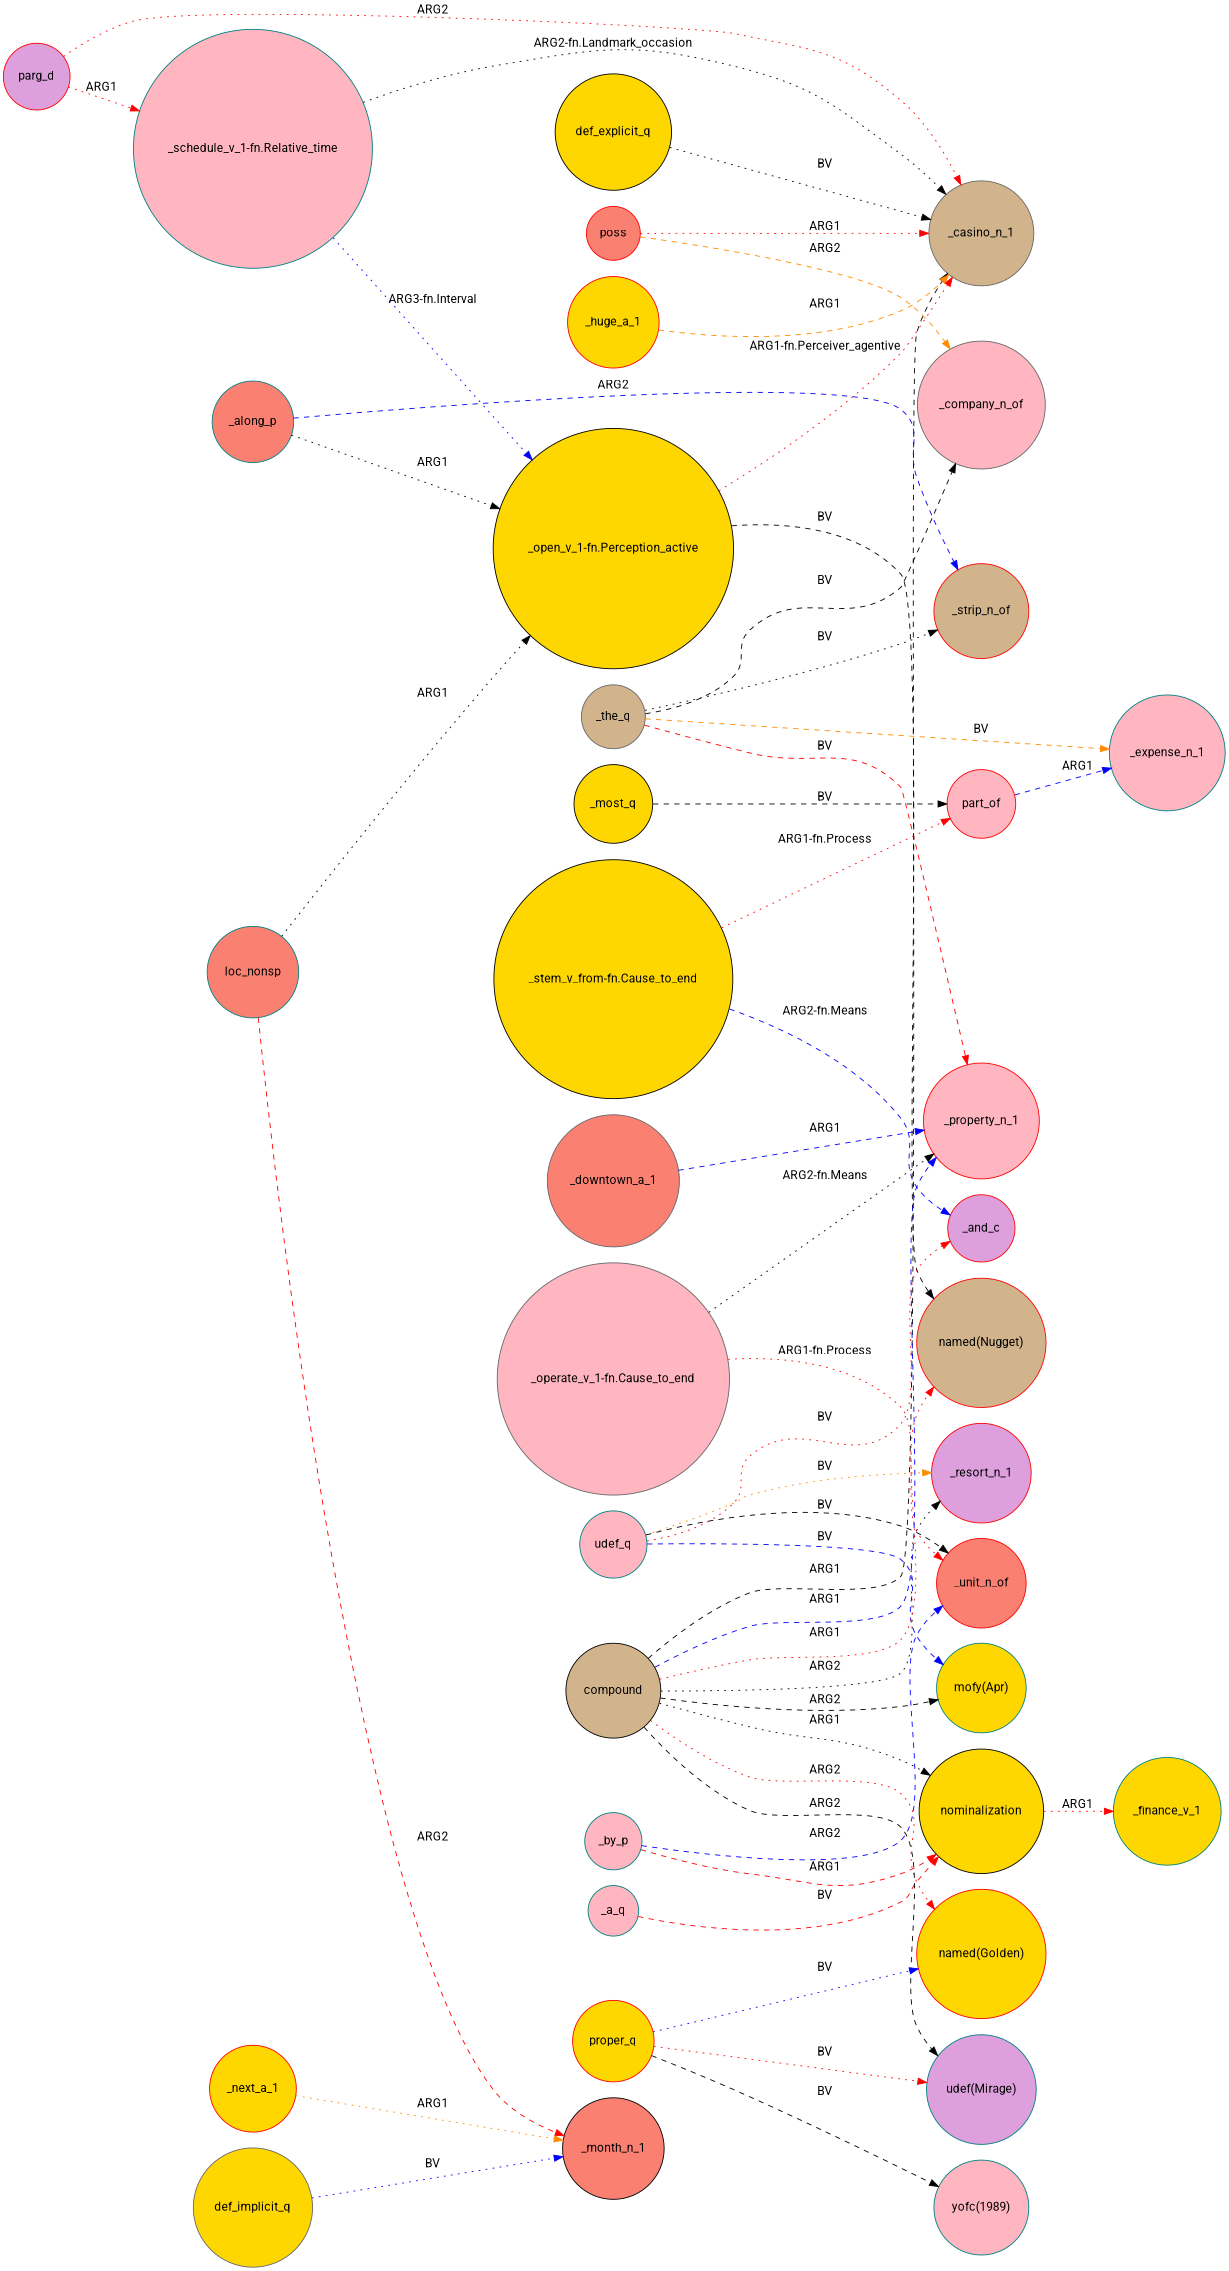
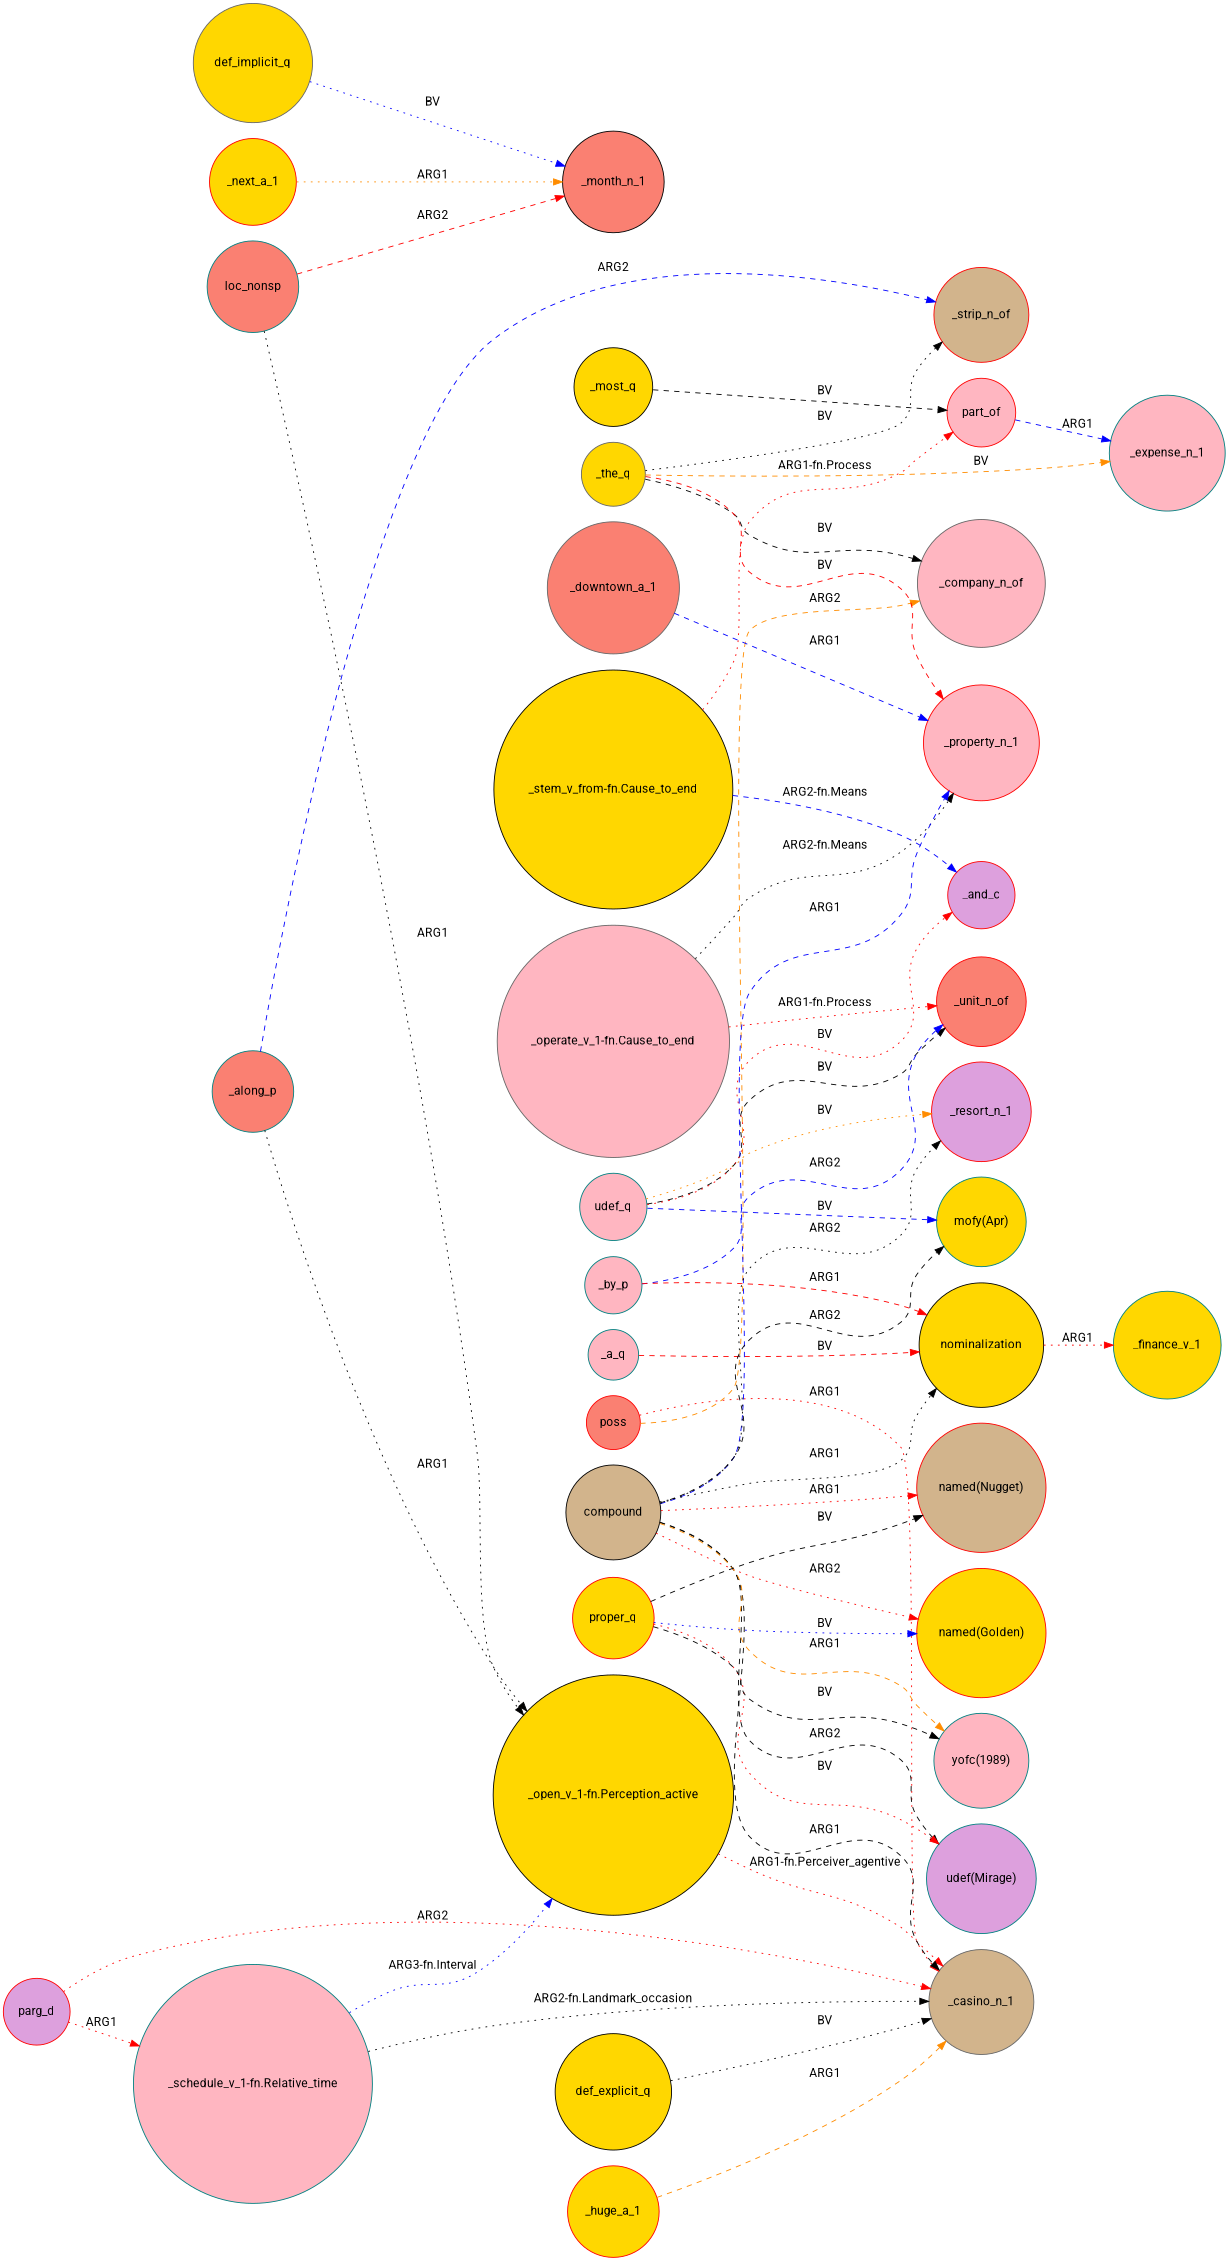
node "_the_q": fillcolor tan -> gold
edge "_open_v_1-fn.Perception_active" -> "named(Nugget)": now "proper_q" -> "named(Nugget)"
edge "compound" -> "yofc(1989)": added, label "ARG1"
